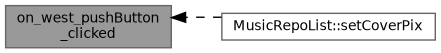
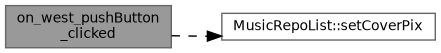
edge "MusicRepoList::setCoverPix" -> "on_west_pushButton _clicked": reversed
